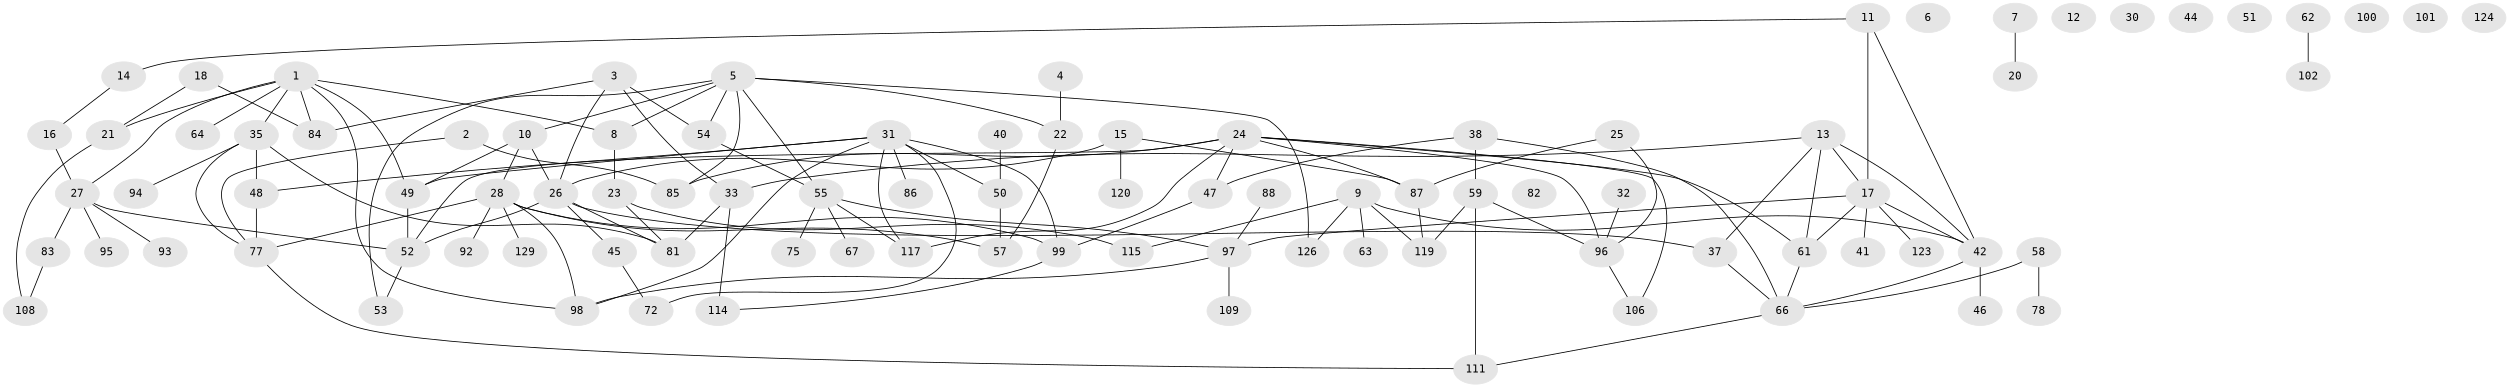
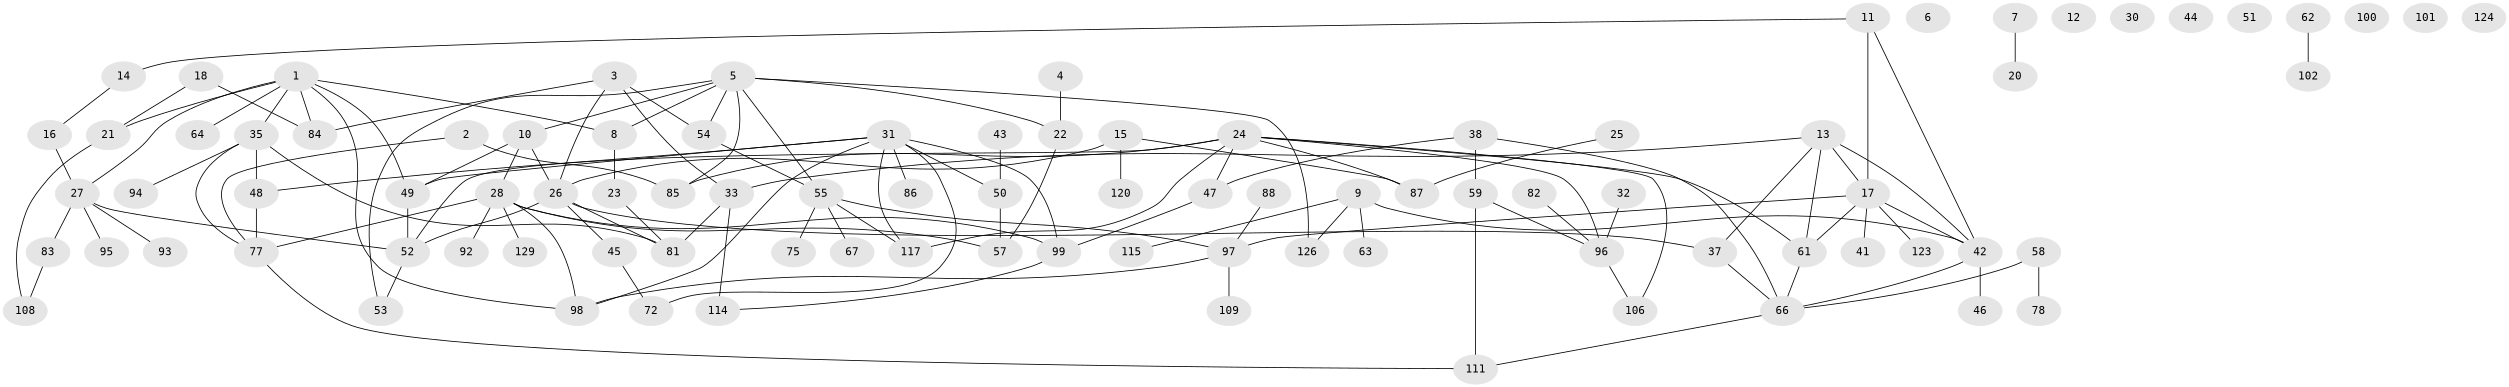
node "40": label "40" -> "43"
edge "25" -- "96": now "82" -- "96"
edge "23" -- "115": removed
node "119": removed
